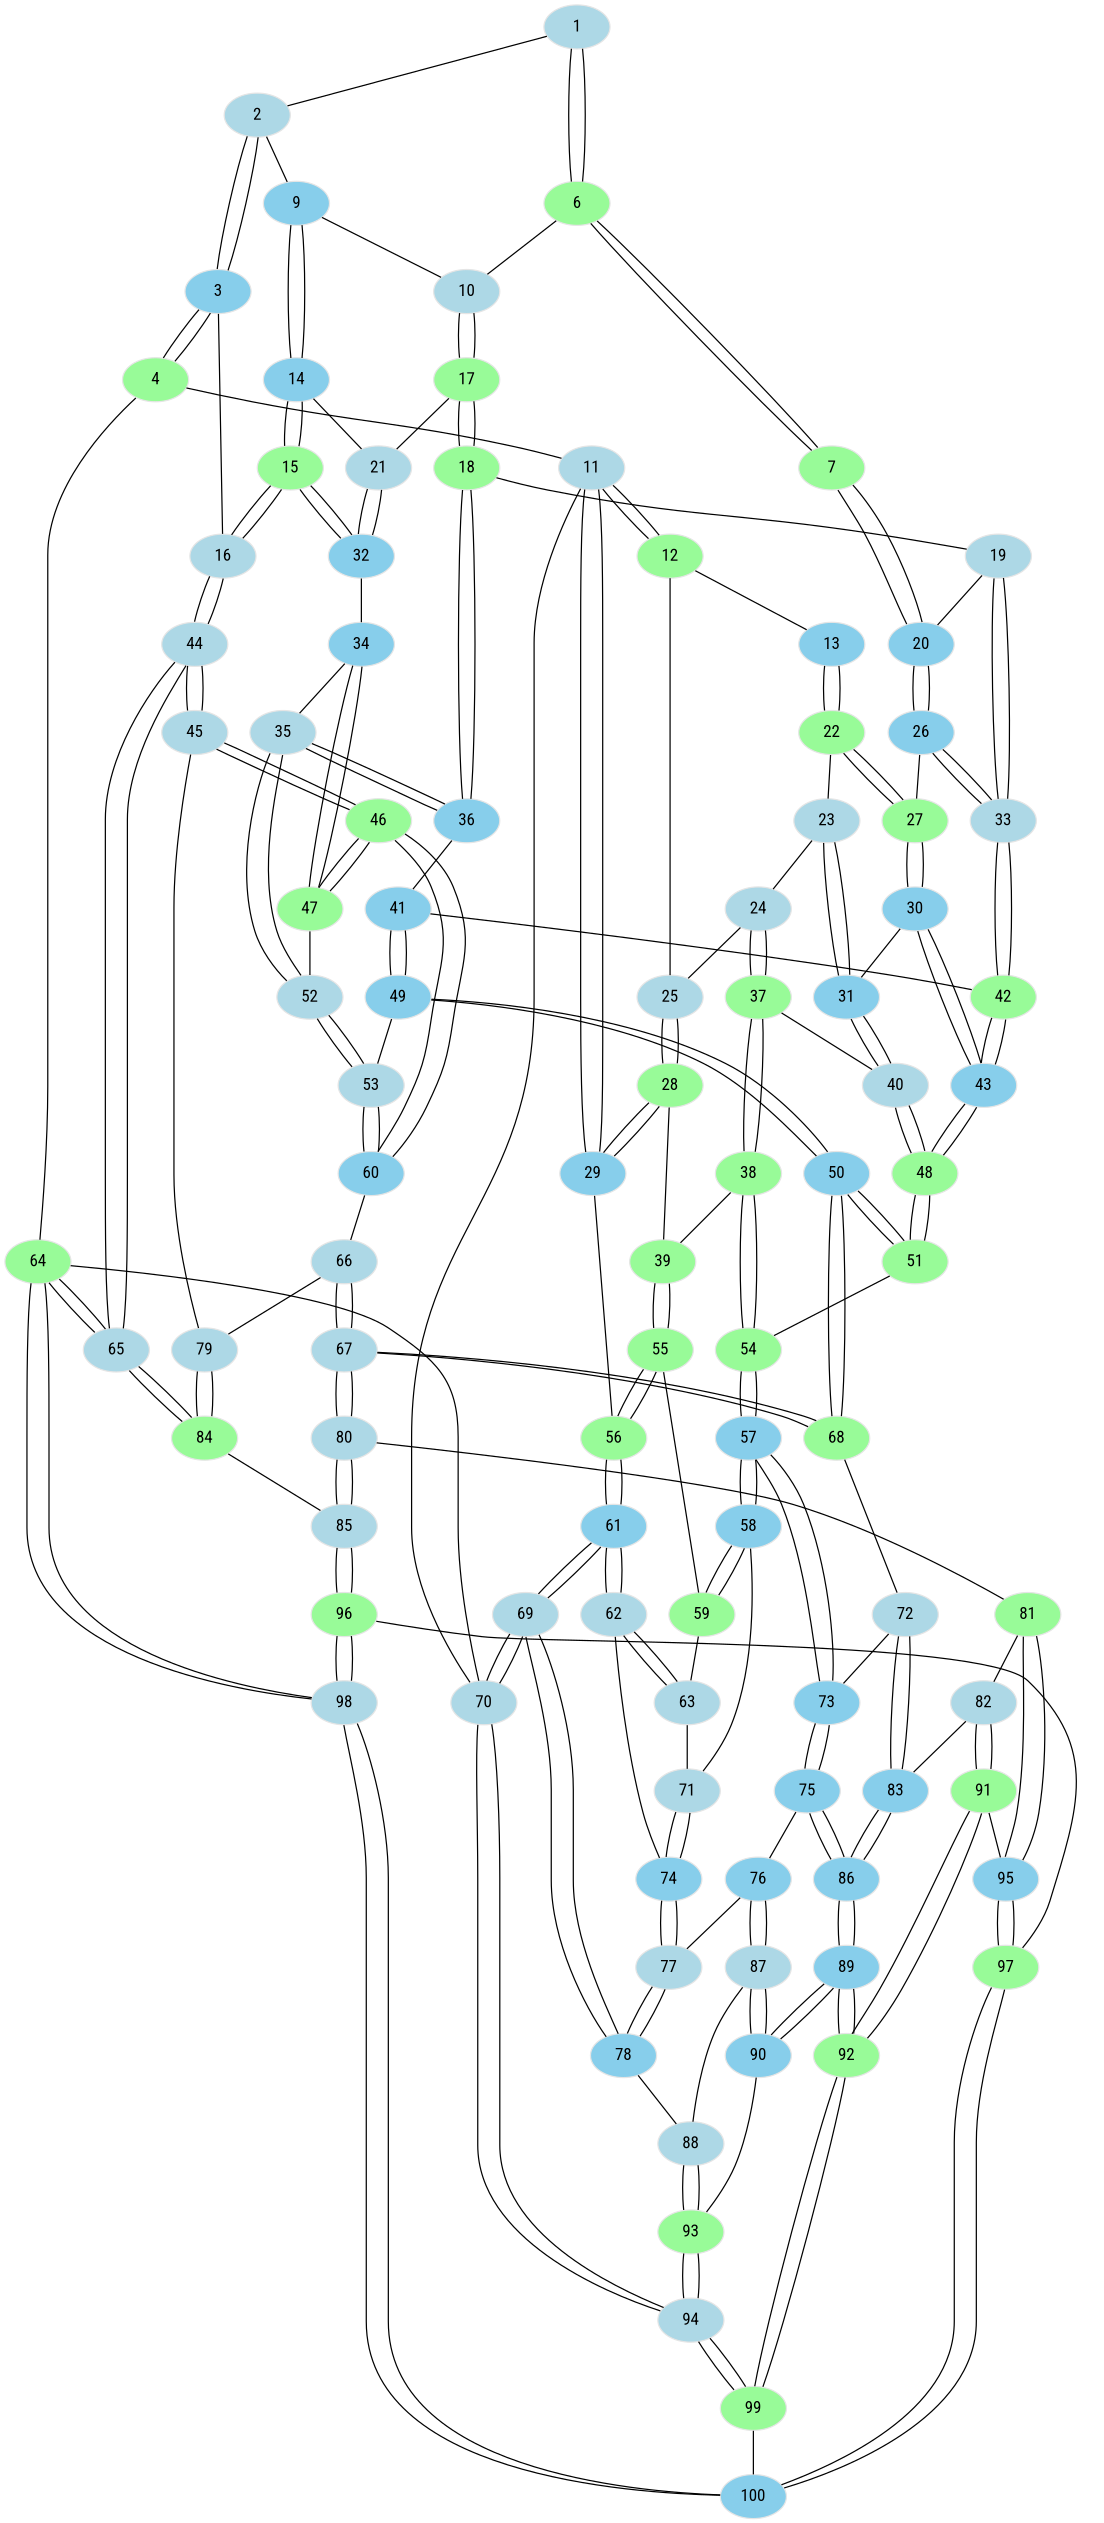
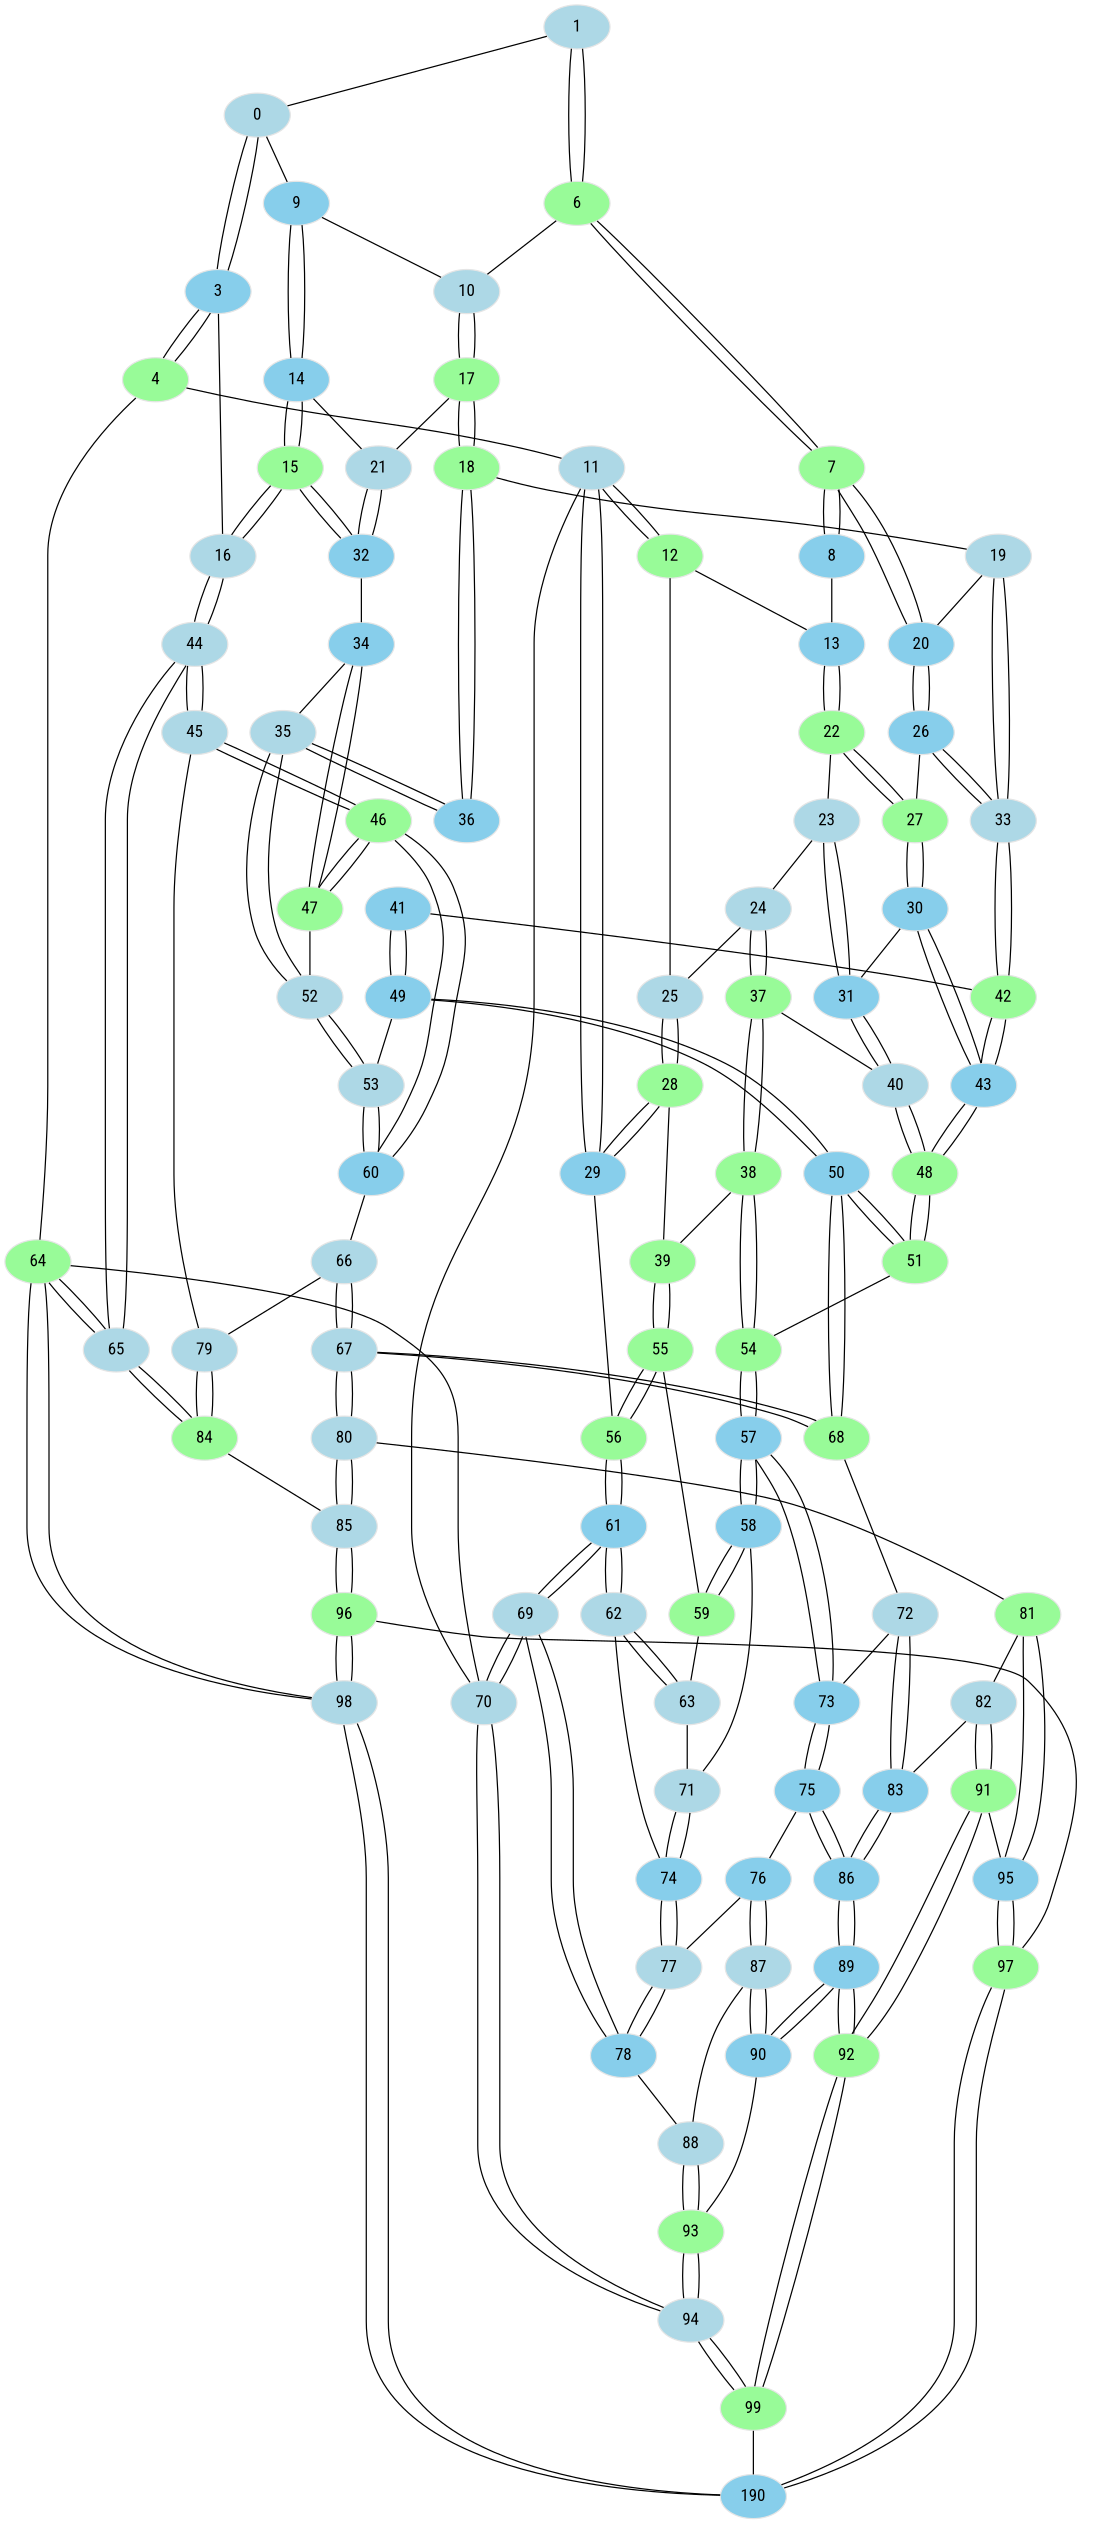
node "2": label "2" -> "0"
node "8": added
edge "36" -- "41": removed
node "100": label "100" -> "190"
